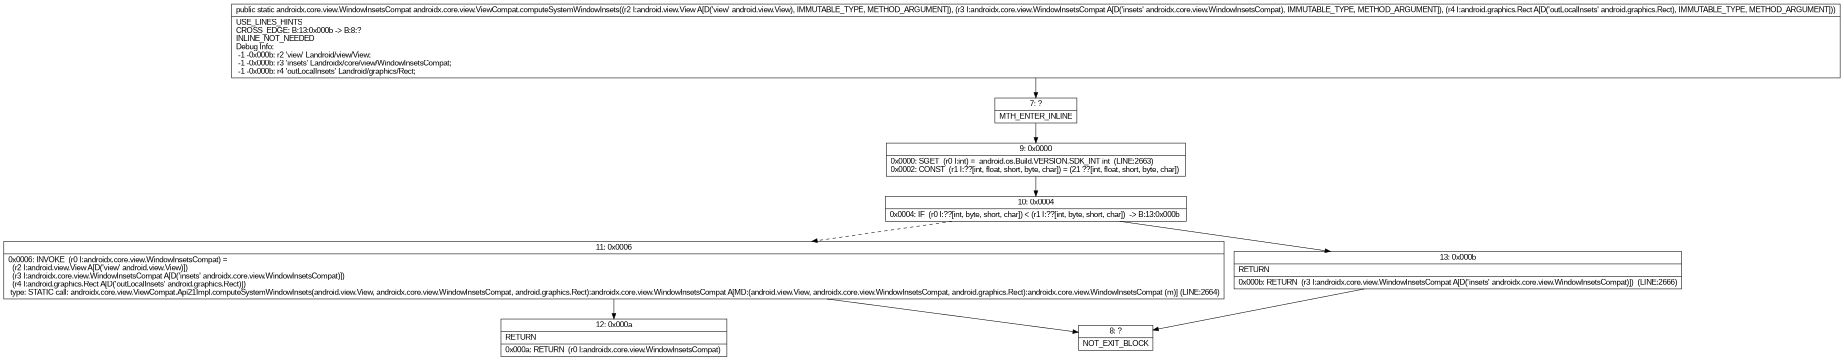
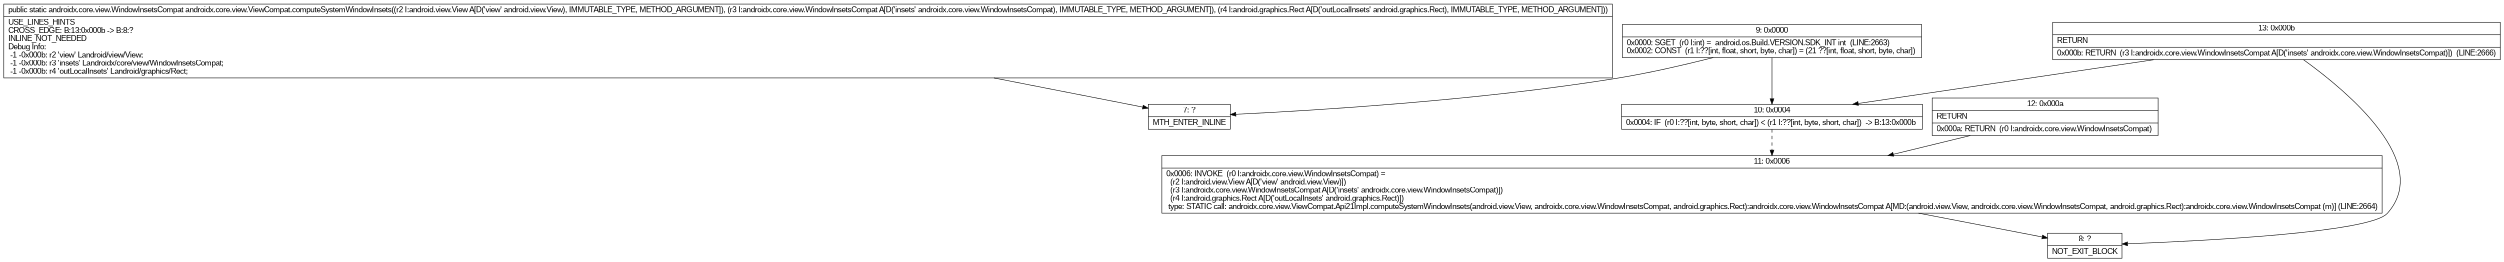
edge "7: ?" -> "9: 0x0000": reversed
edge "10: 0x0004" -> "13: 0x000b": reversed
edge "11: 0x0006" -> "12: 0x000a": reversed
